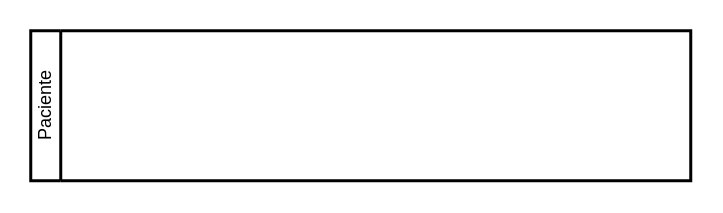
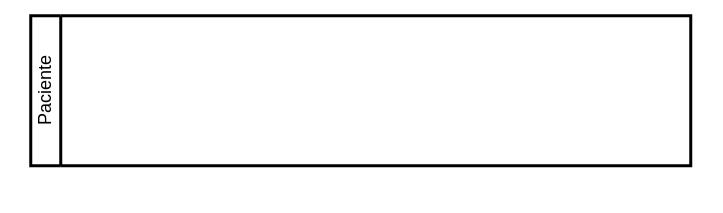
node "Paciente": moved (361, 106) -> (361, 91)
